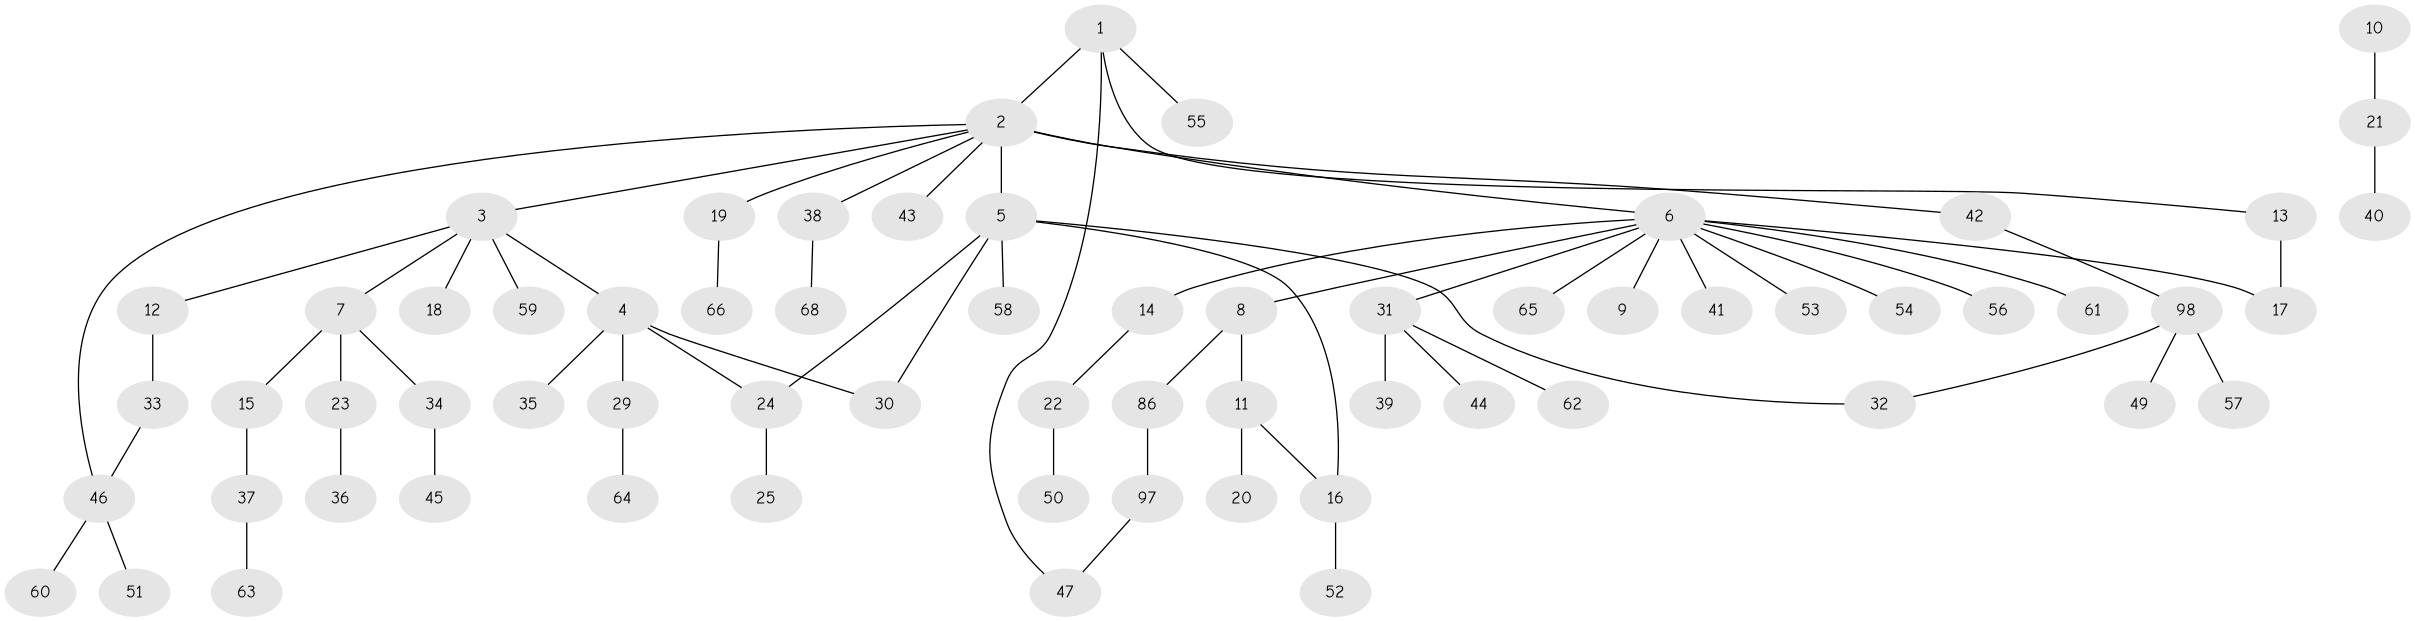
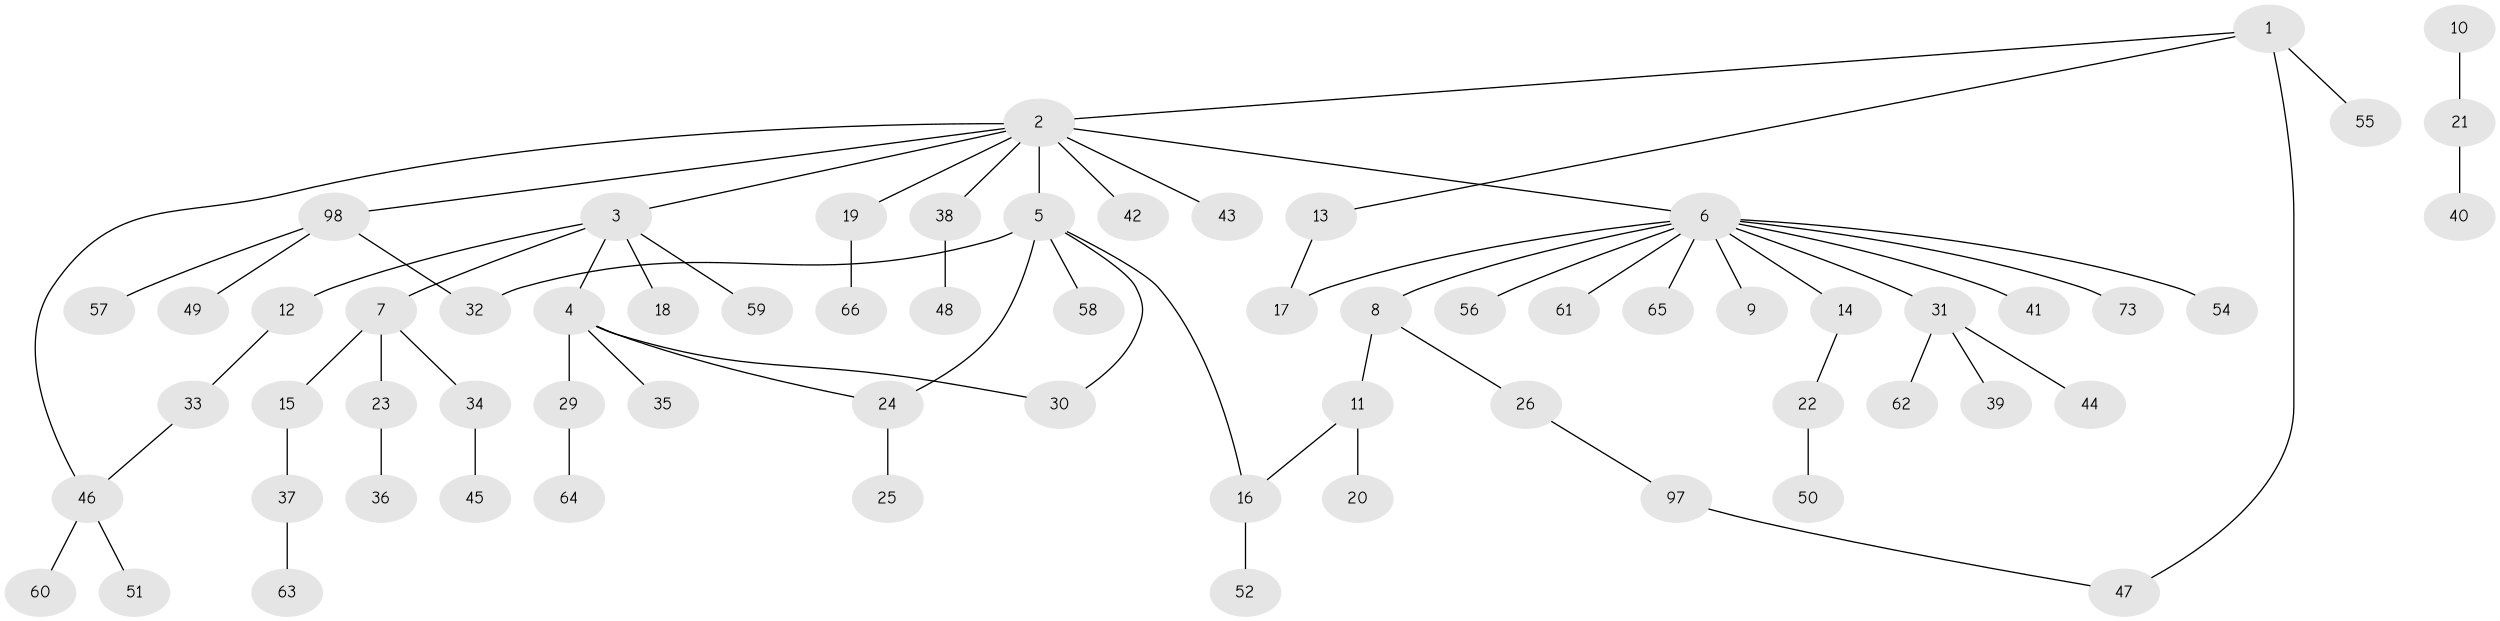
edge "42" -- "98": now "2" -- "98"
node "68": label "68" -> "48"
node "53": label "53" -> "73"
node "86": label "86" -> "26"
